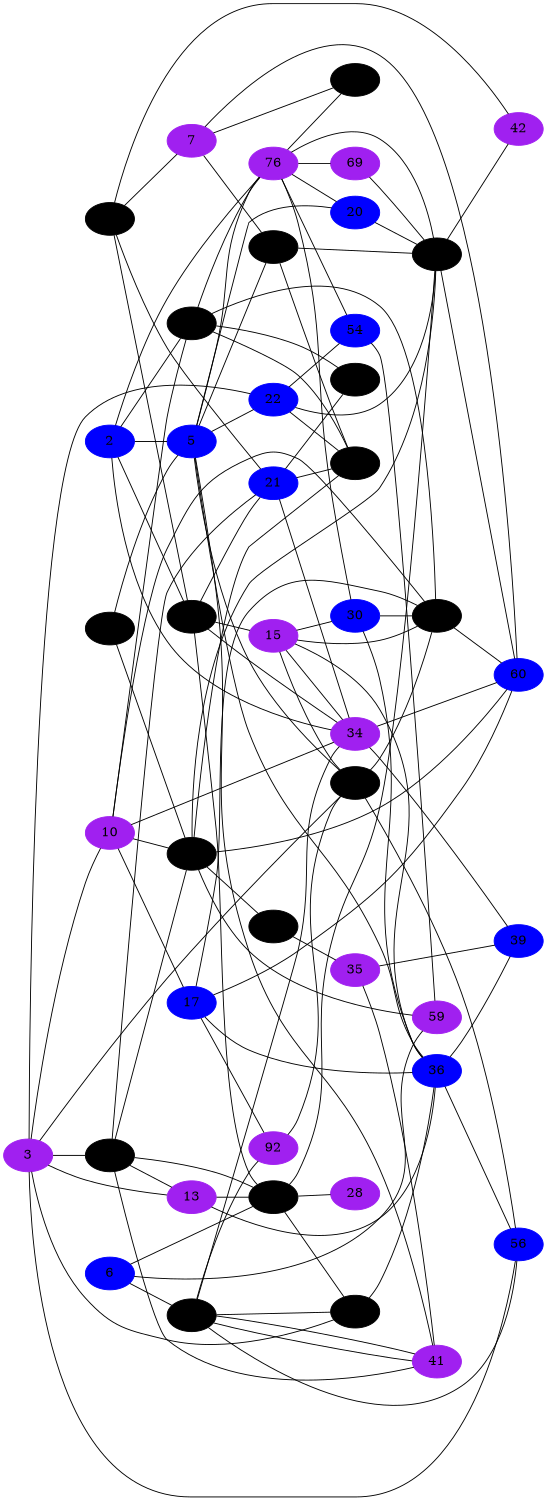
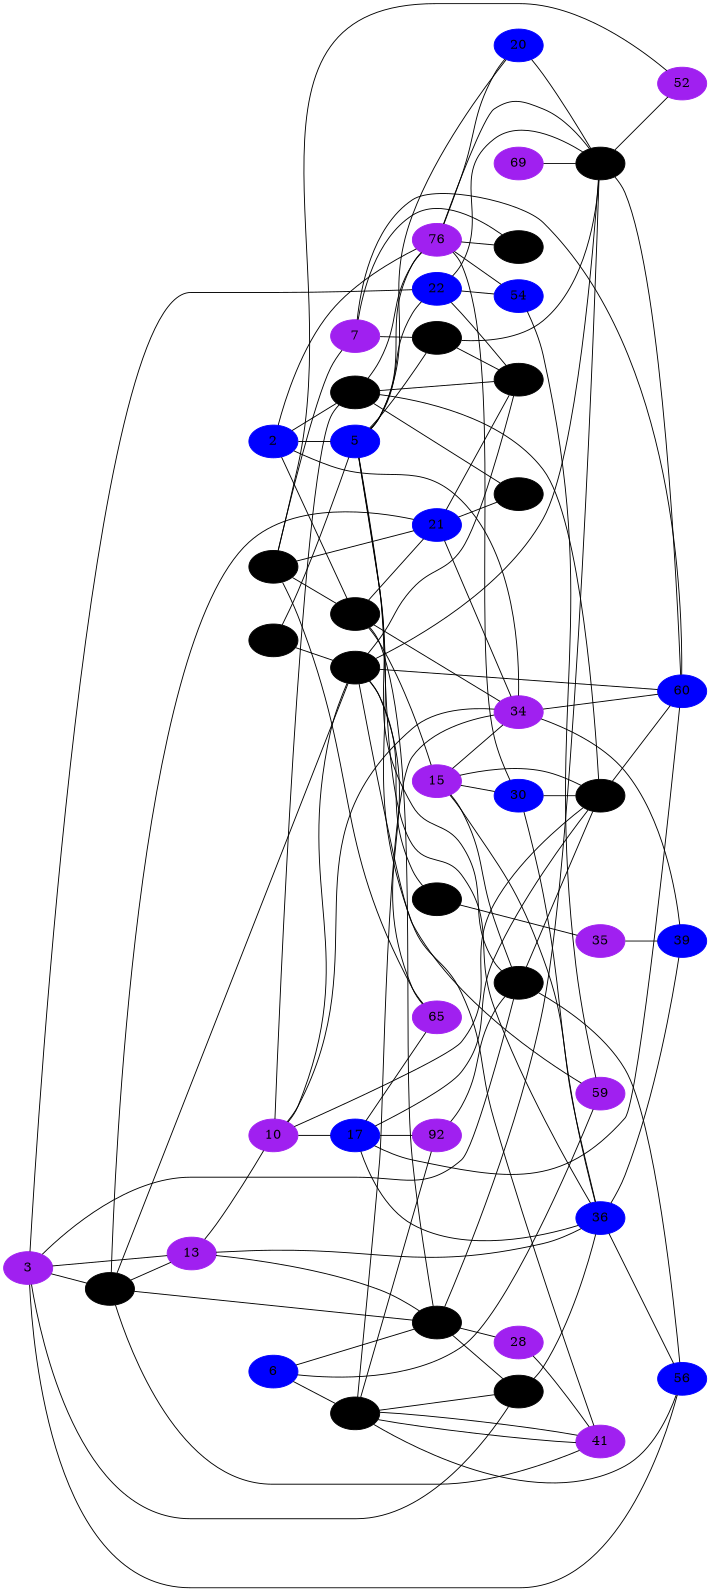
node "42": label "42" -> "52"
edge "76" -- "69": removed
edge "10" -- "3": now "10" -- "13"
node "65": added
edge "35" -- "41": now "28" -- "41"
